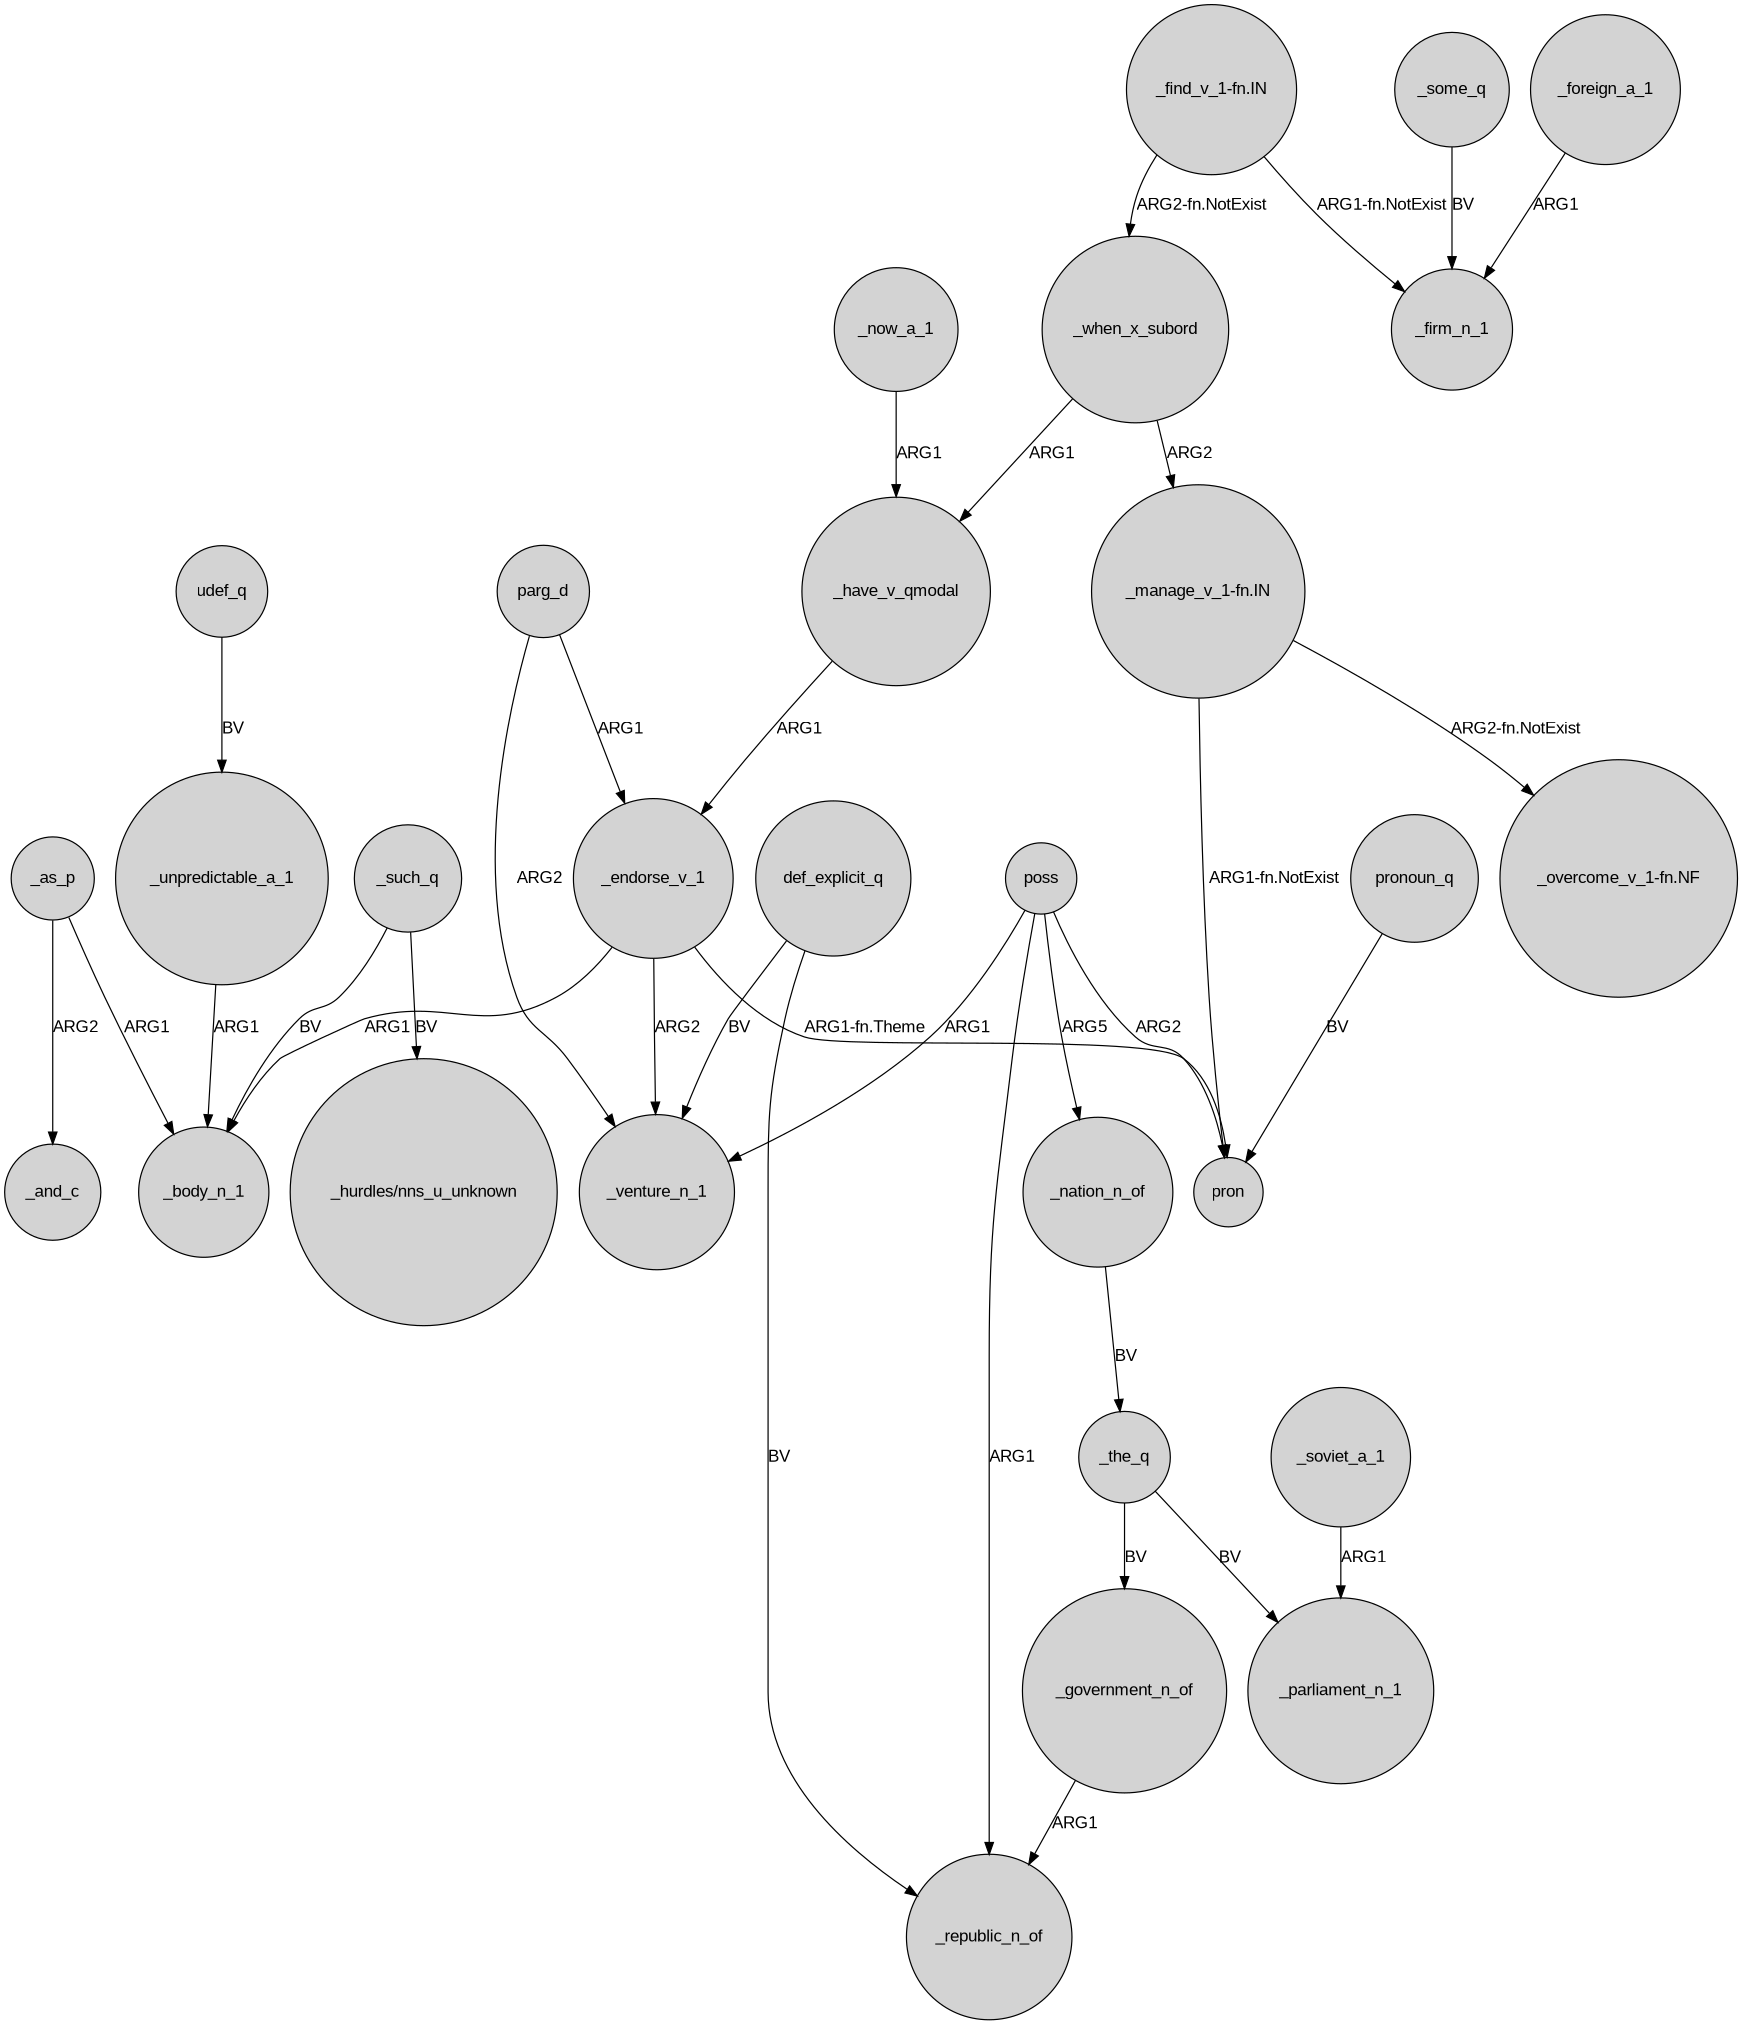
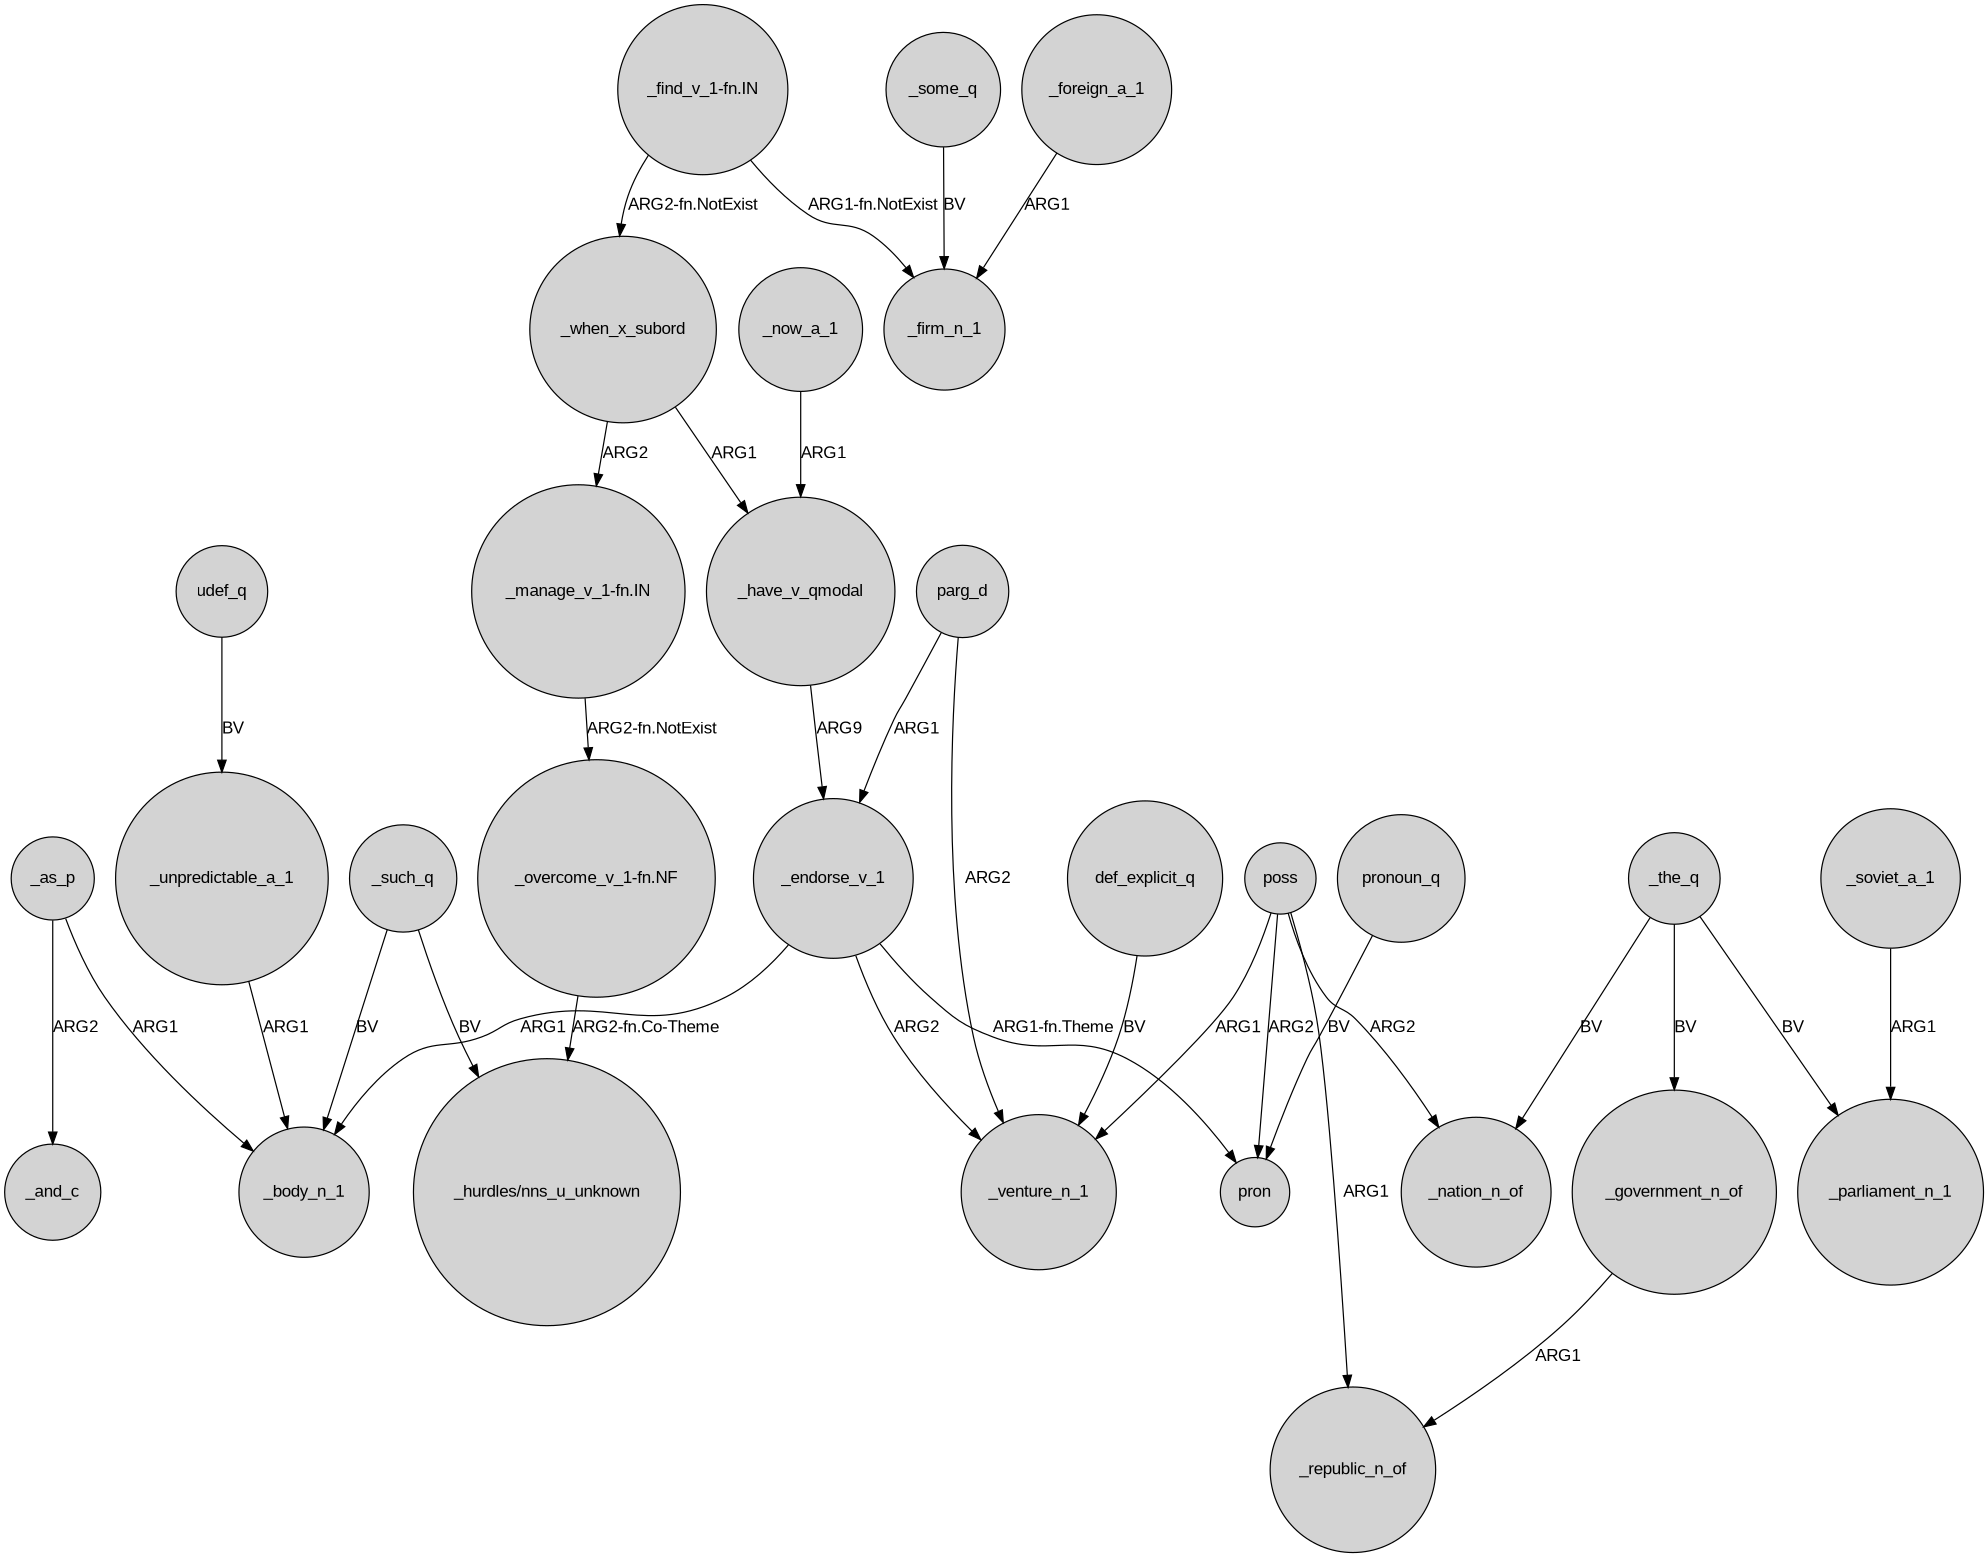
edge "_have_v_qmodal" -> "_endorse_v_1": label "ARG1" -> "ARG9"
edge "_manage_v_1-fn.IN" -> "pron": removed, label "ARG1-fn.NotExist"
edge "_overcome_v_1-fn.NF" -> "_hurdles/nns_u_unknown": added, label "ARG2-fn.Co-Theme"
edge "poss" -> "_nation_n_of": label "ARG5" -> "ARG2"
edge "_nation_n_of" -> "_the_q": reversed
edge "def_explicit_q" -> "_republic_n_of": removed, label "BV"
